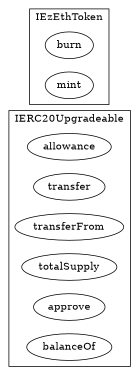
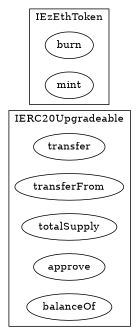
node "allowance": removed
